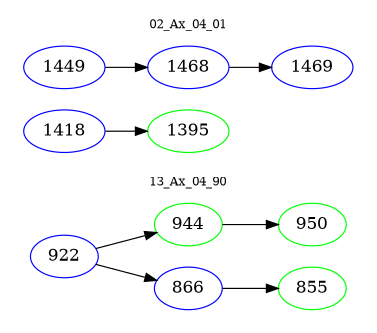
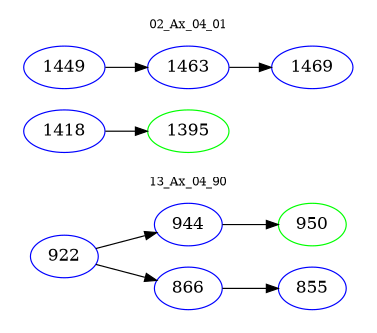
node "1468": label "1468" -> "1463"
node "944": color green -> blue
node "855": color green -> blue
